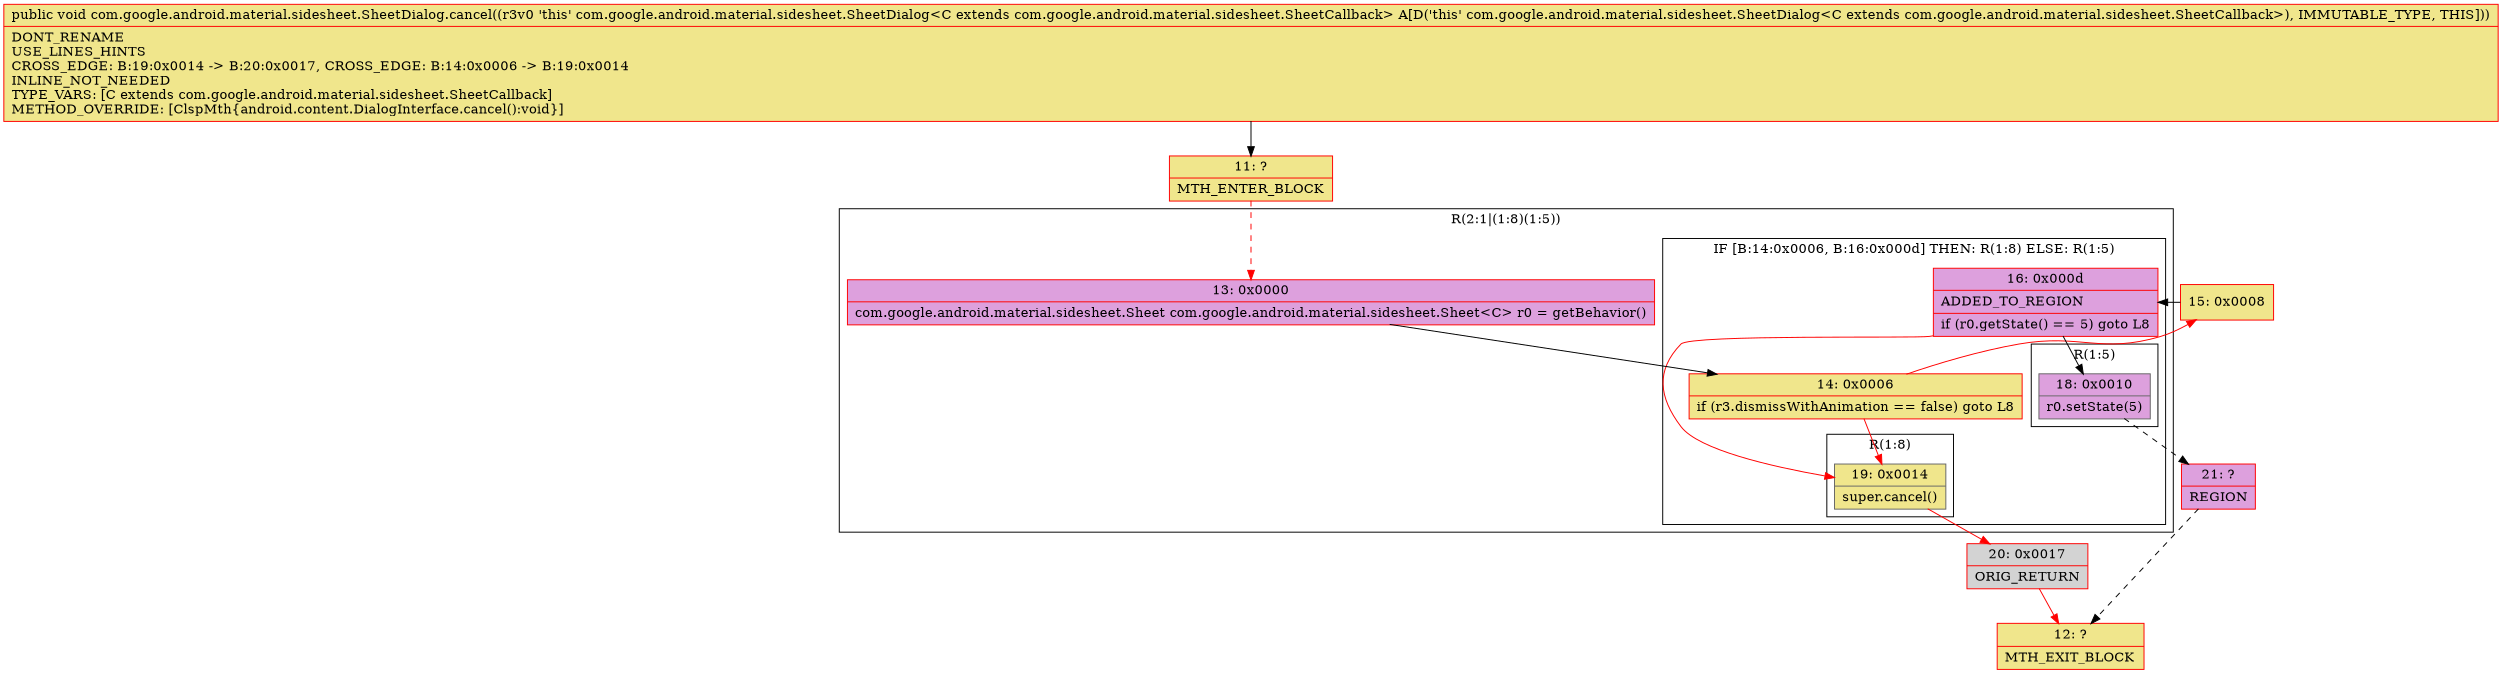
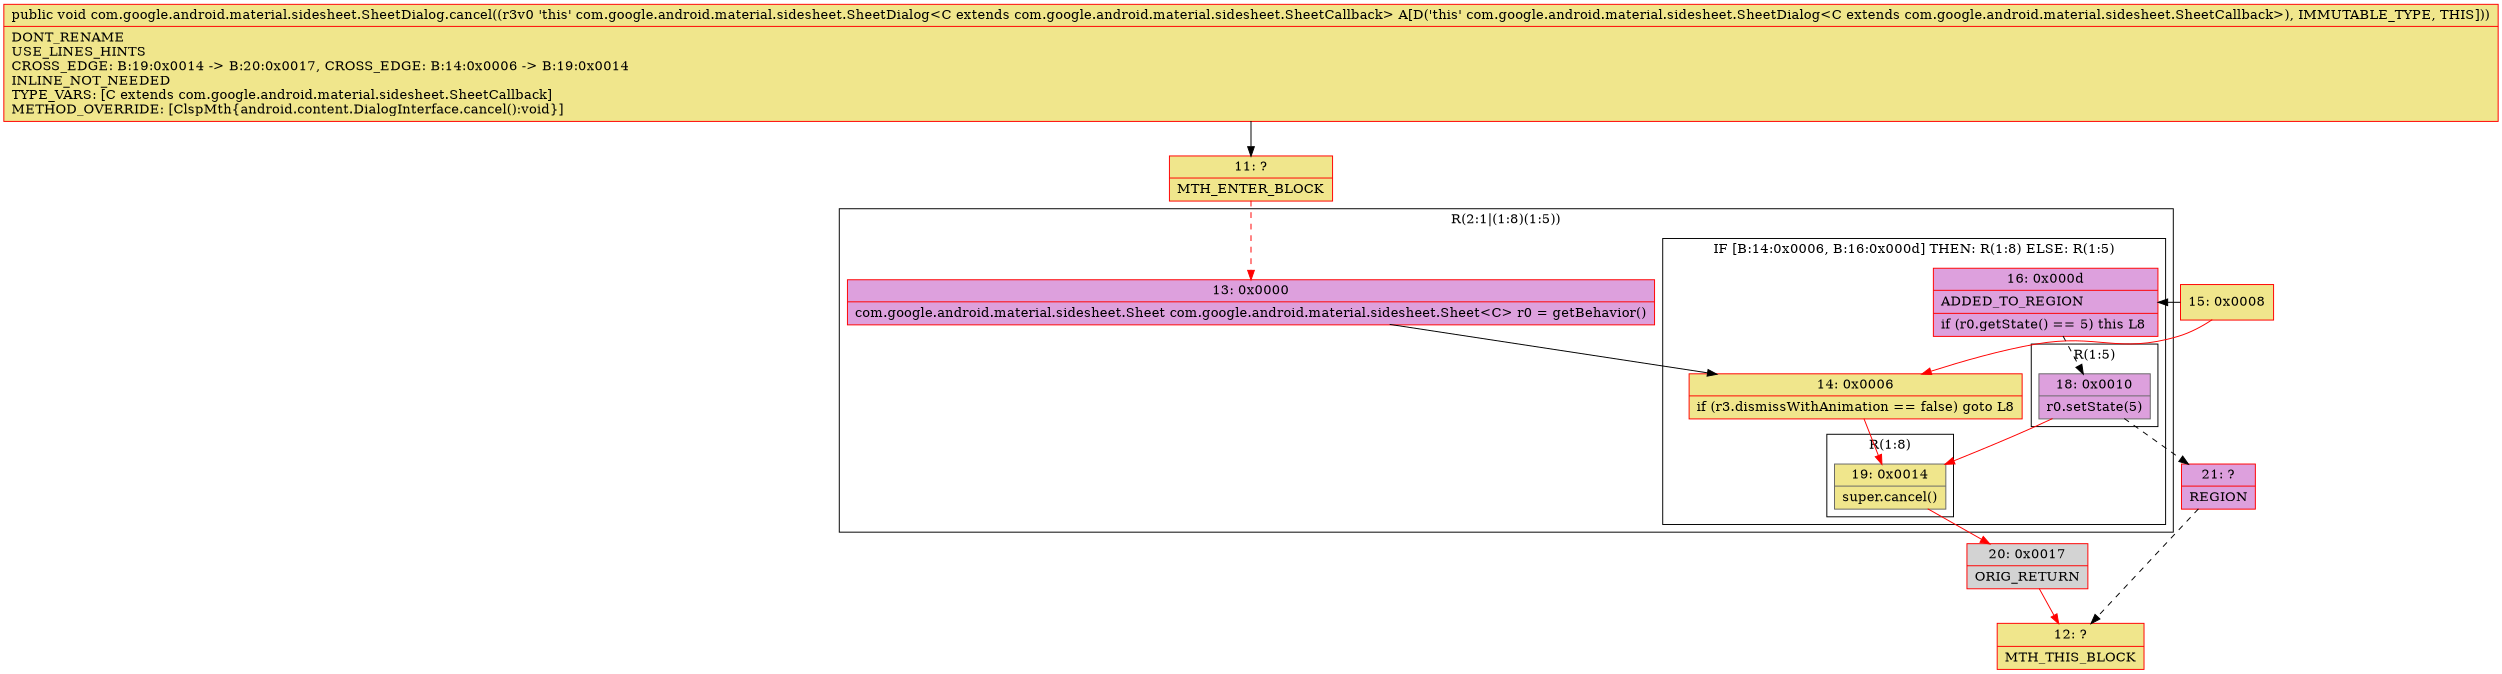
node "16: 0x000d": text "if (r0.getState() == 5) goto L8" -> "if (r0.getState() == 5) this L8"
edge "16: 0x000d" -> "19: 0x0014": now "18: 0x0010" -> "19: 0x0014"
edge "14: 0x0006" -> "15: 0x0008": reversed
edge "16: 0x000d" -> "18: 0x0010": style solid -> dashed
node "12: ?": text "MTH_EXIT_BLOCK" -> "MTH_THIS_BLOCK"
